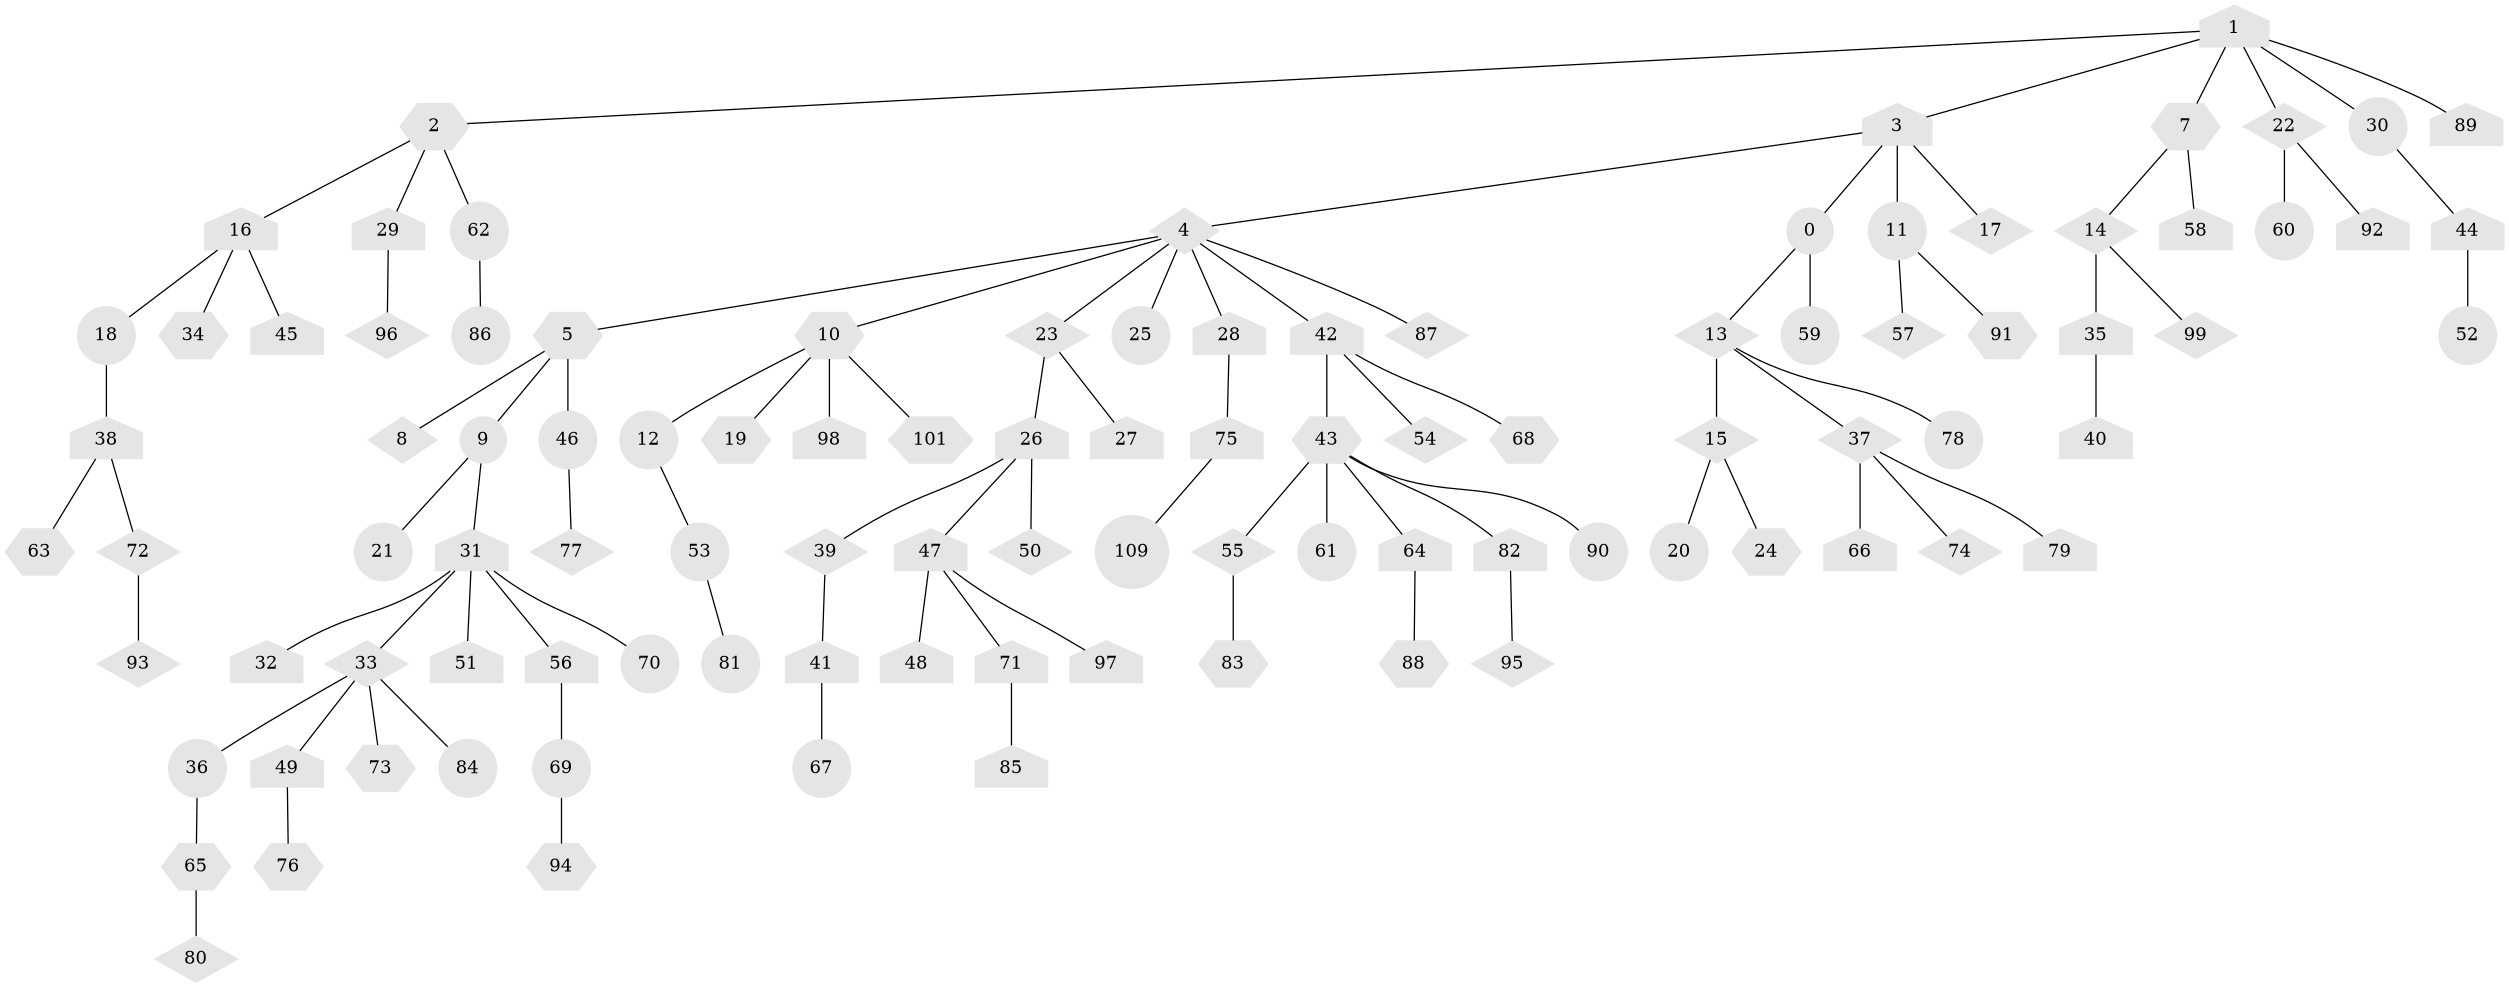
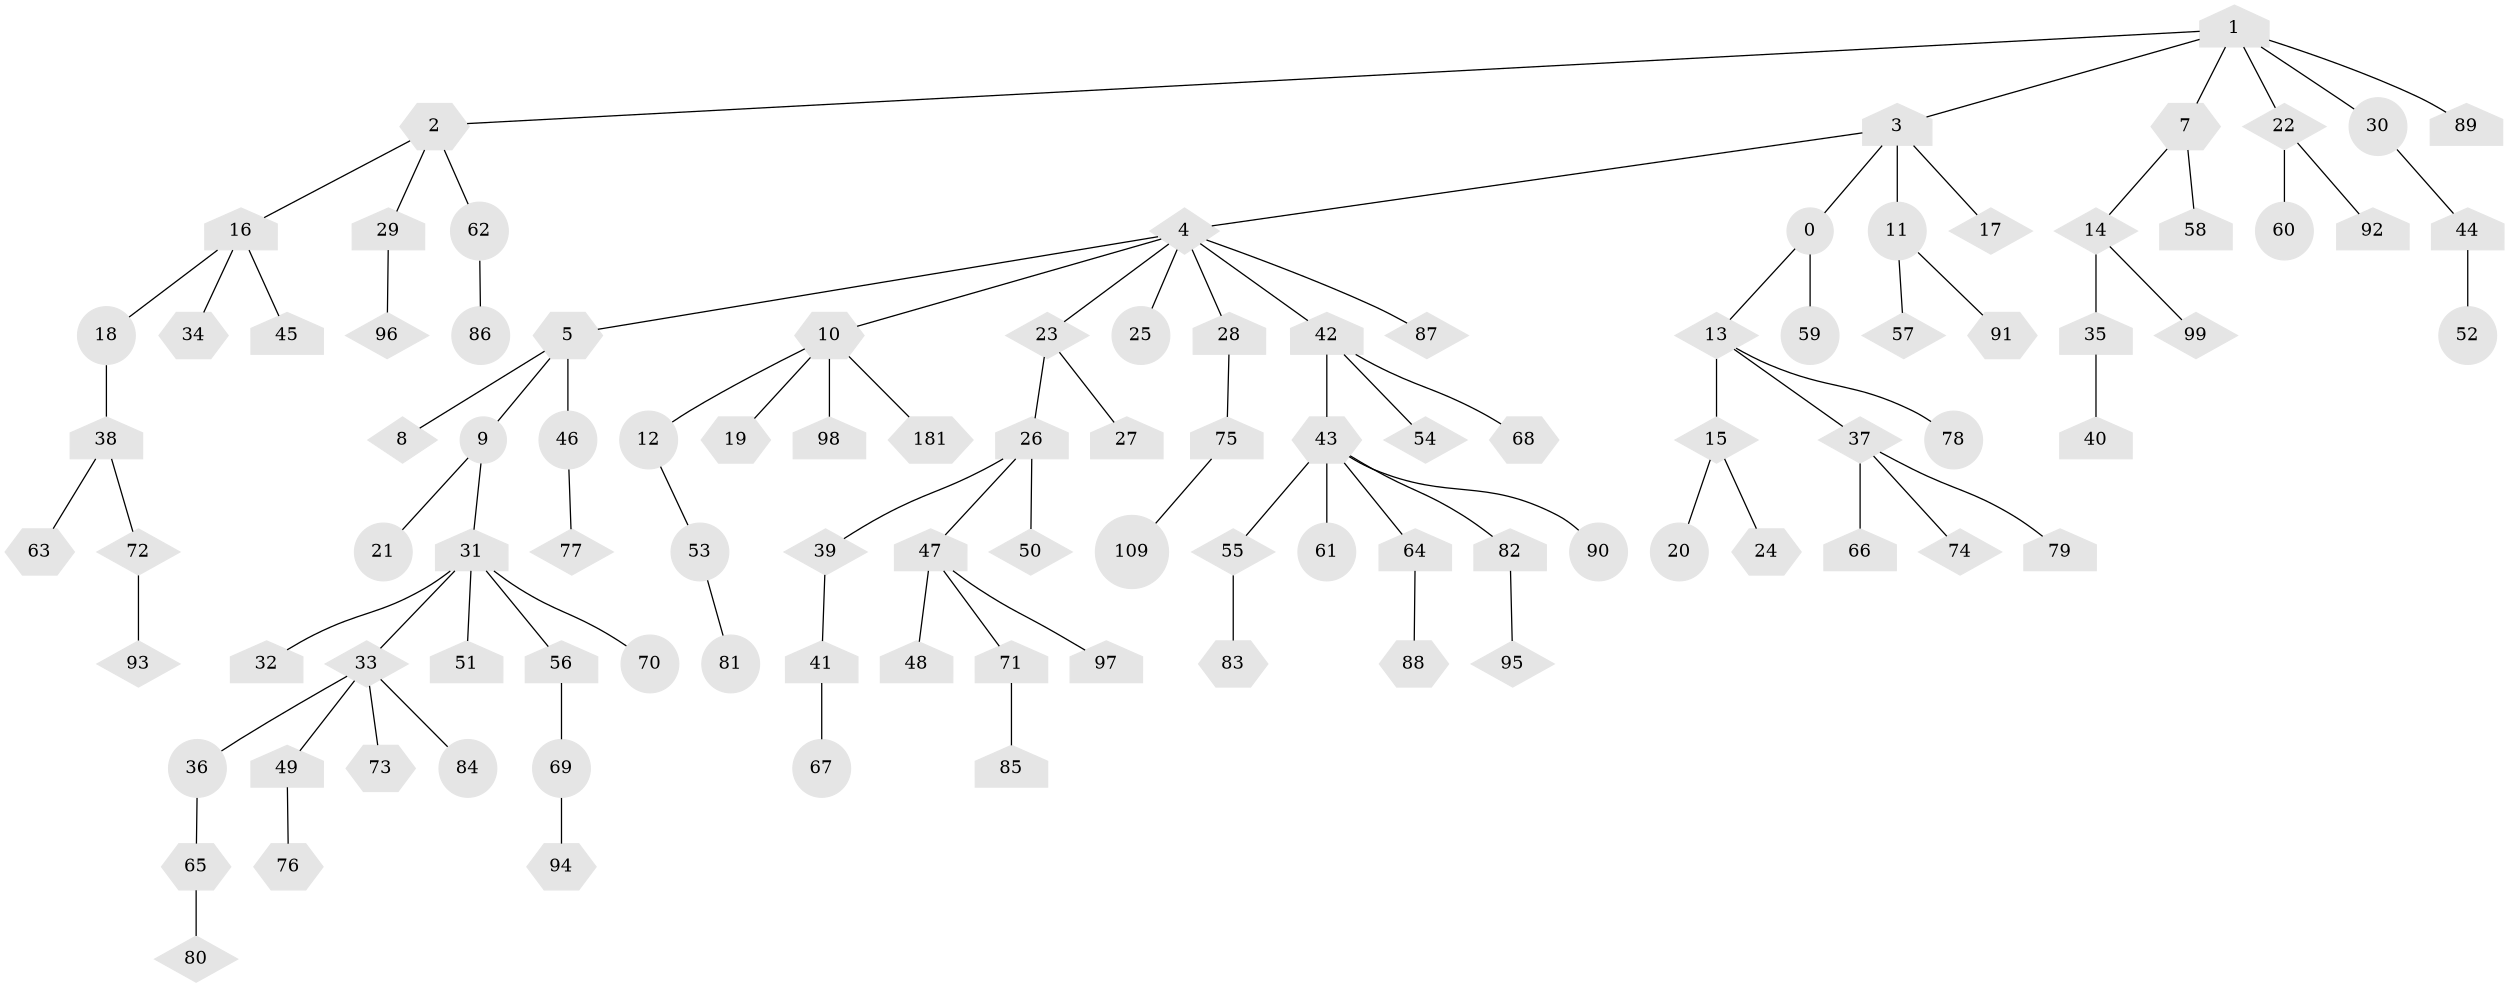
node "101": label "101" -> "181"
